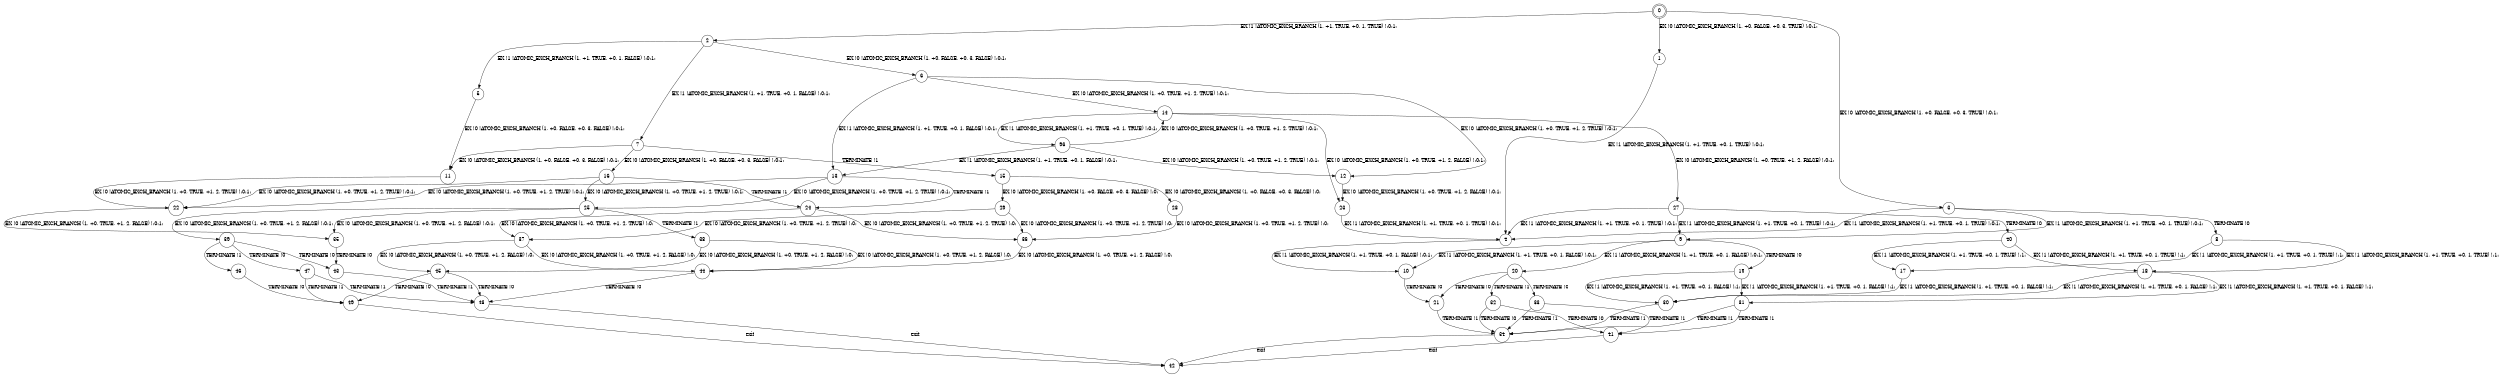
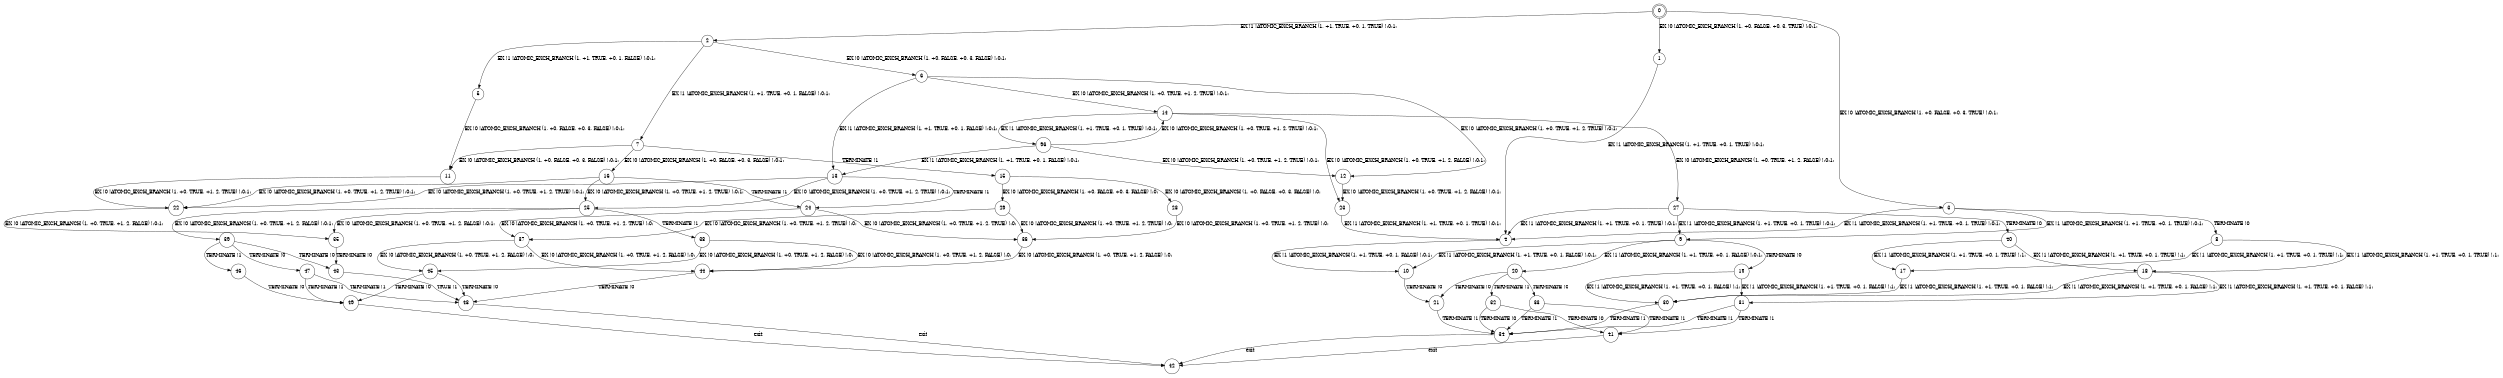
edge "43" -> "48": label "TERMINATE !1" -> "TRUE !1"
